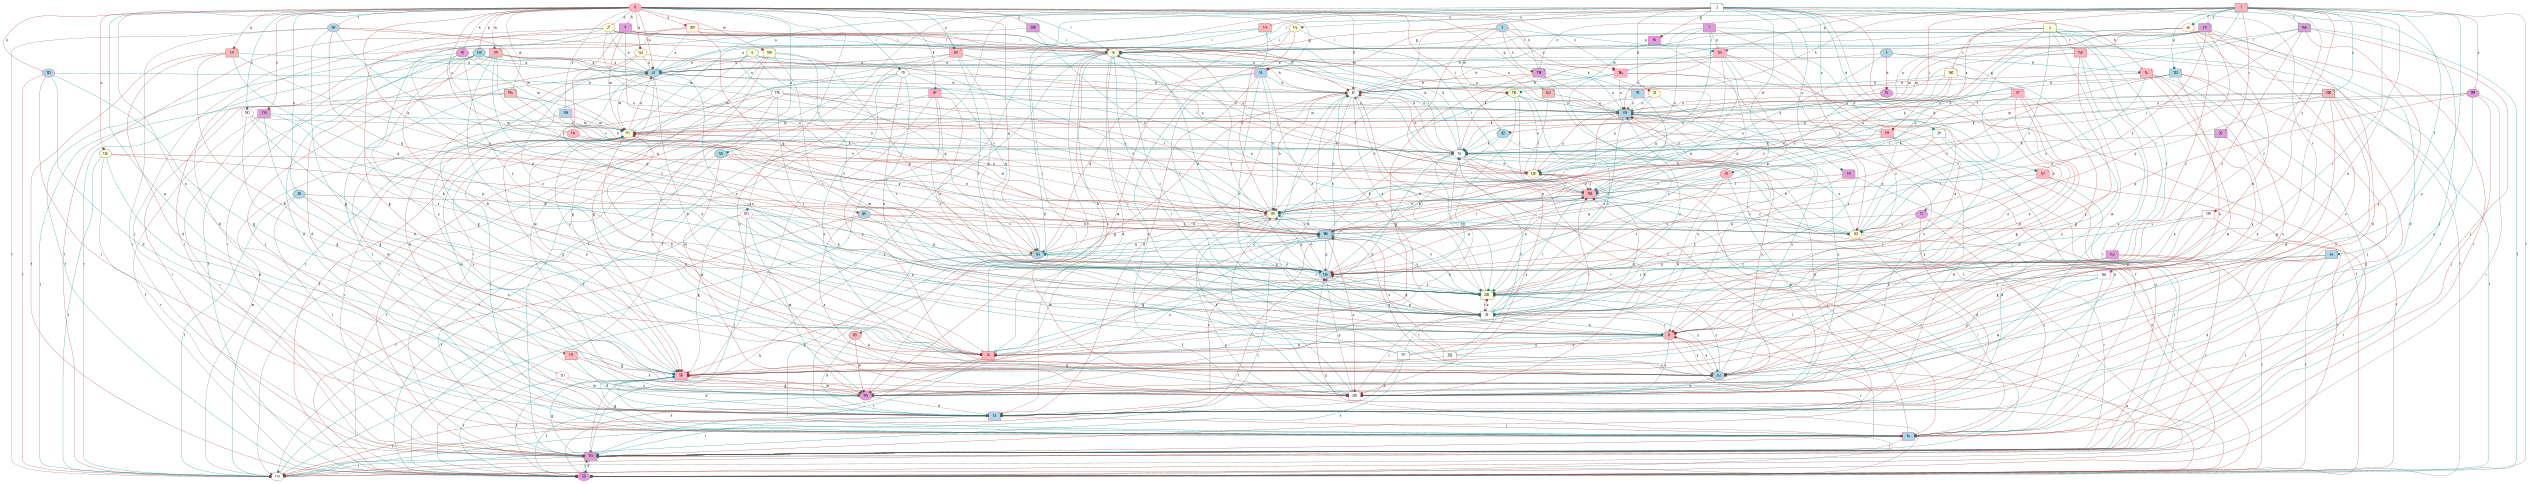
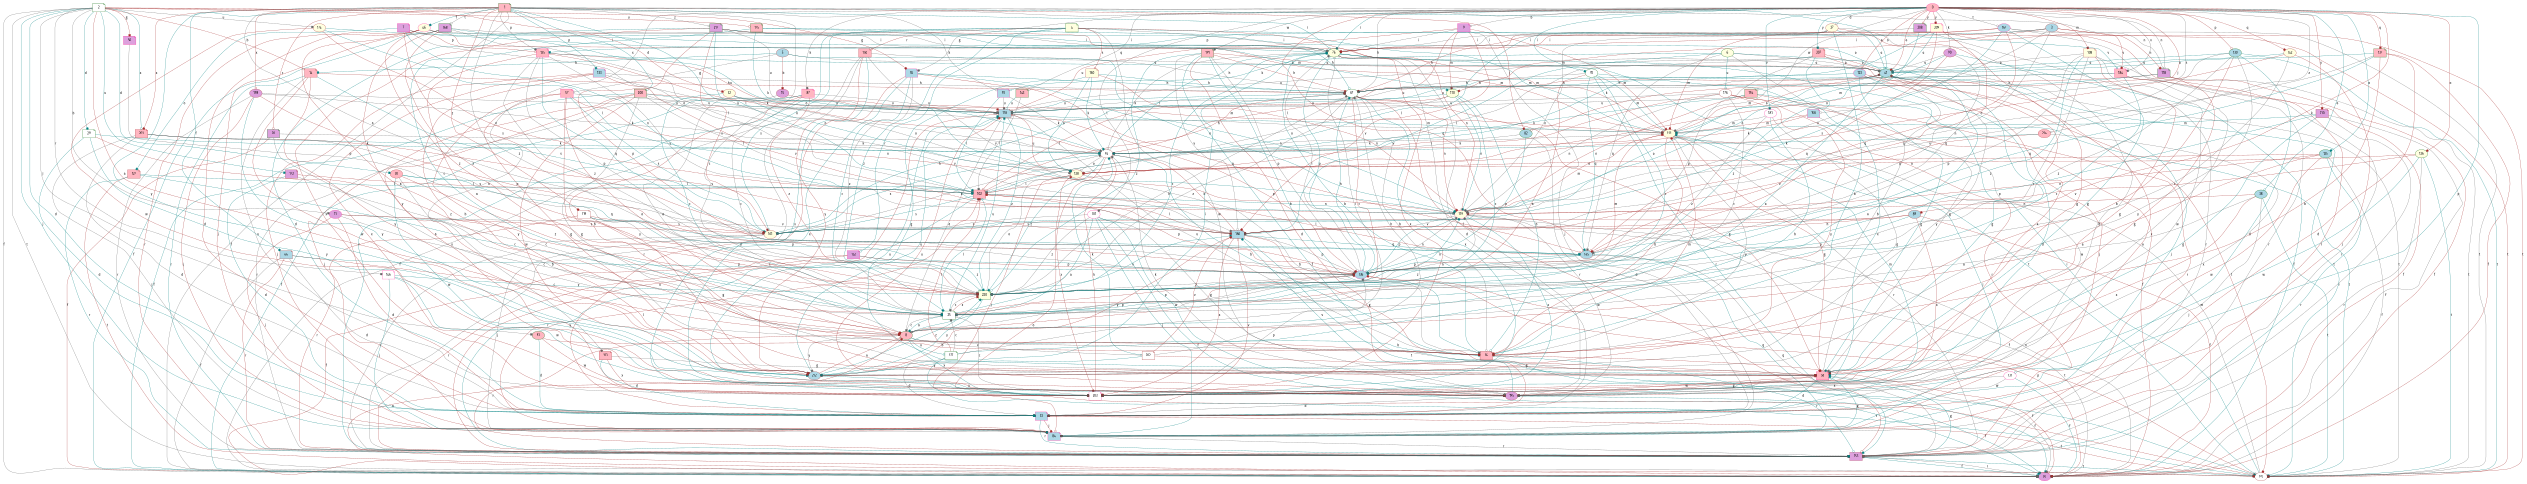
edge "1" -> "8": now "1" -> "161"
